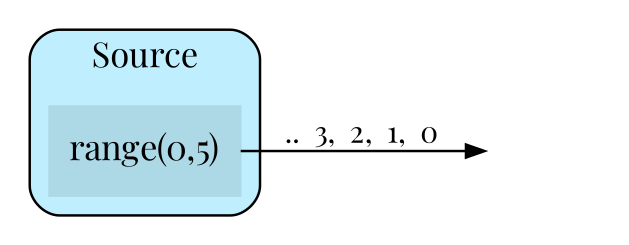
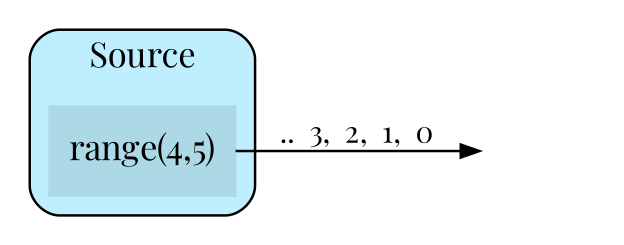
node "range(0,5)": label "range(0,5)" -> "range(4,5)"
